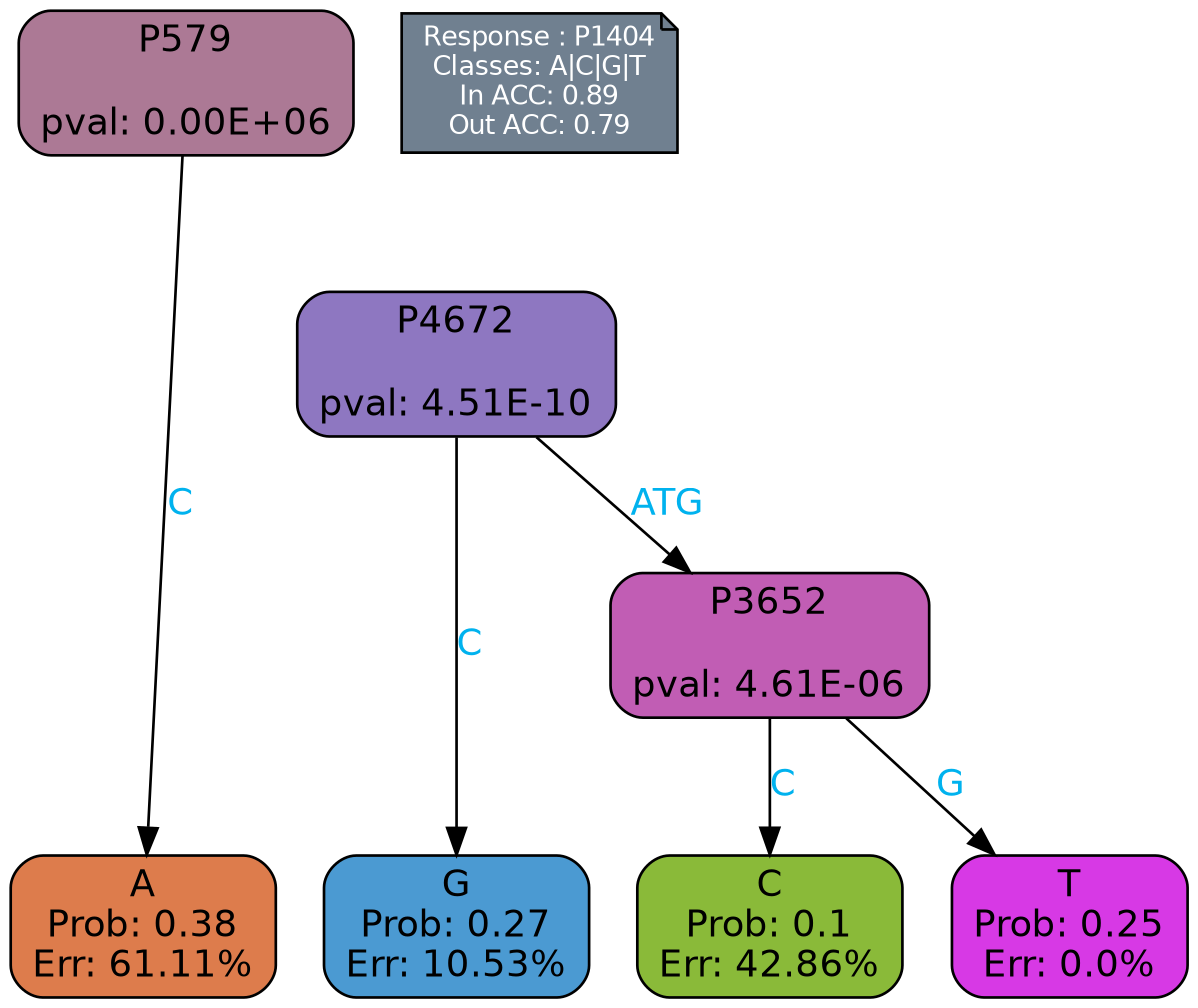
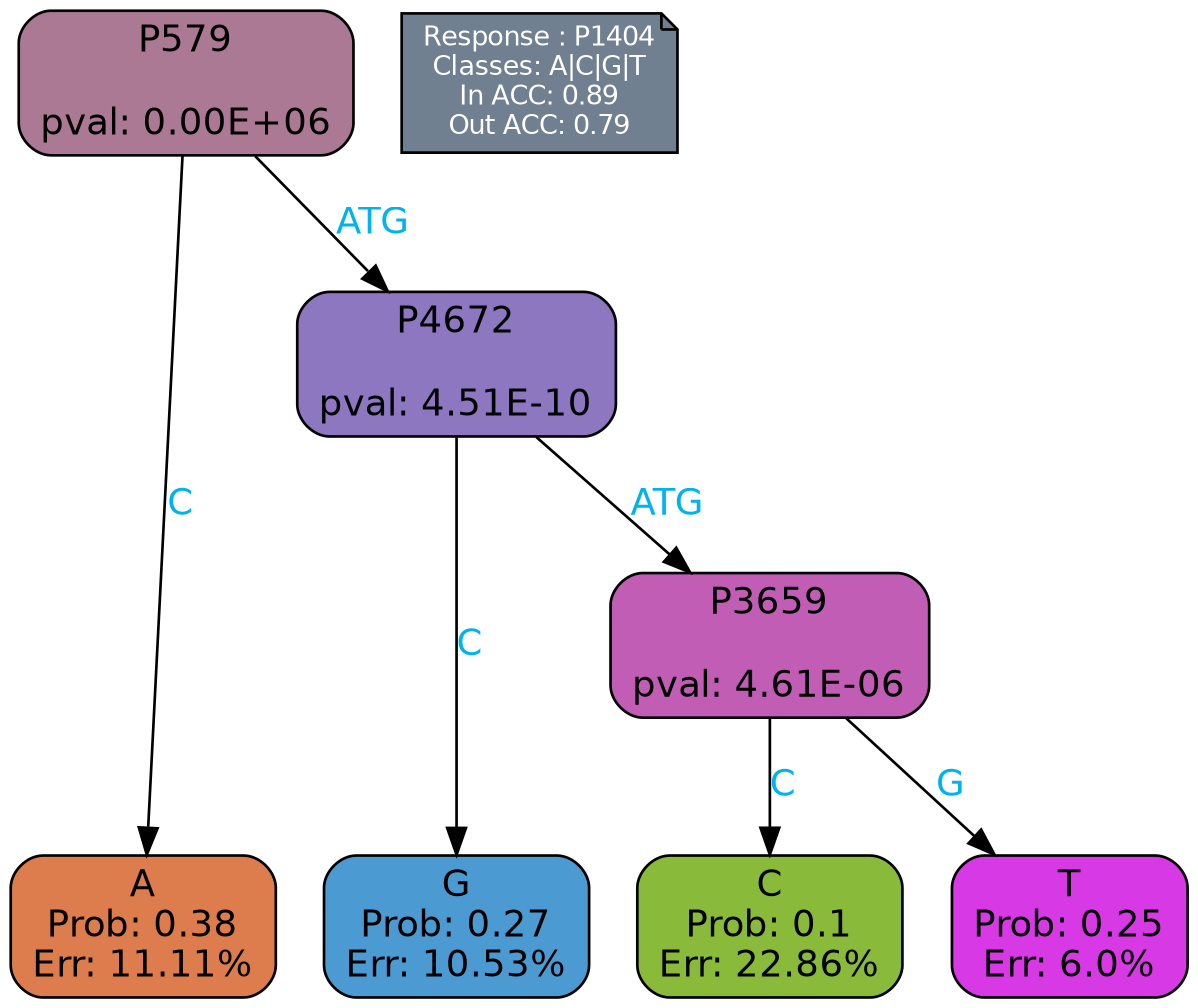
edge "P579 pval: 0.00E+06" -> "P4672 pval: 4.51E-10": added, label "ATG"
node "P3652 pval: 4.61E-06": label "P3652 pval: 4.61E-06" -> "P3659 pval: 4.61E-06"
node "A Prob: 0.38 Err: 61.11%": label "A Prob: 0.38 Err: 61.11%" -> "A Prob: 0.38 Err: 11.11%"
node "C Prob: 0.1 Err: 42.86%": label "C Prob: 0.1 Err: 42.86%" -> "C Prob: 0.1 Err: 22.86%"
node "T Prob: 0.25 Err: 0.0%": label "T Prob: 0.25 Err: 0.0%" -> "T Prob: 0.25 Err: 6.0%"
